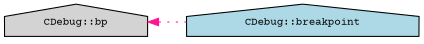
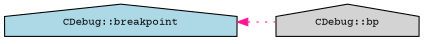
edge "CDebug::breakpoint" -> "CDebug::bp": reversed
